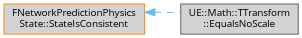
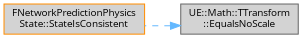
edge "UE::Math::TTransform ::EqualsNoScale" -> "FNetworkPredictionPhysics State::StateIsConsistent": reversed
